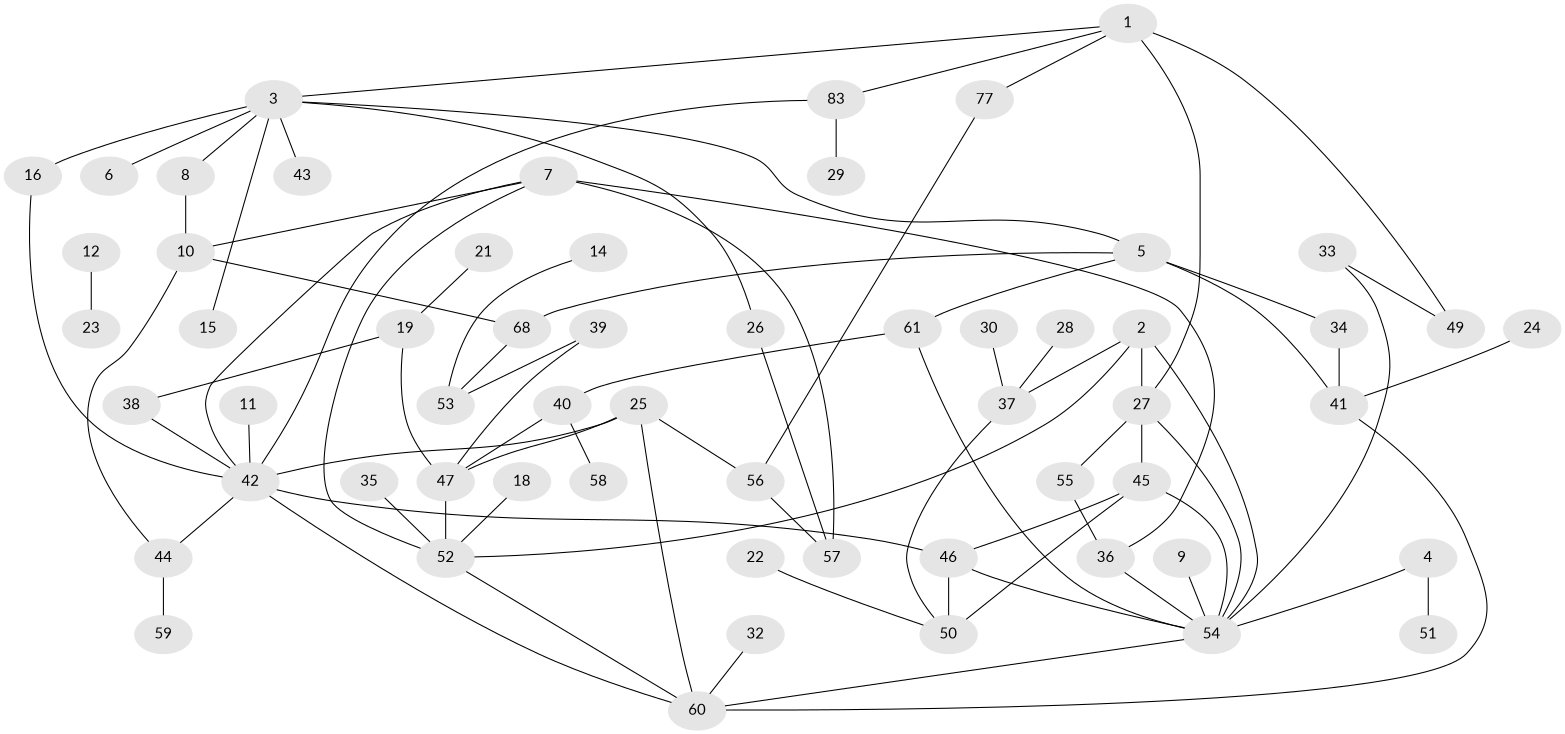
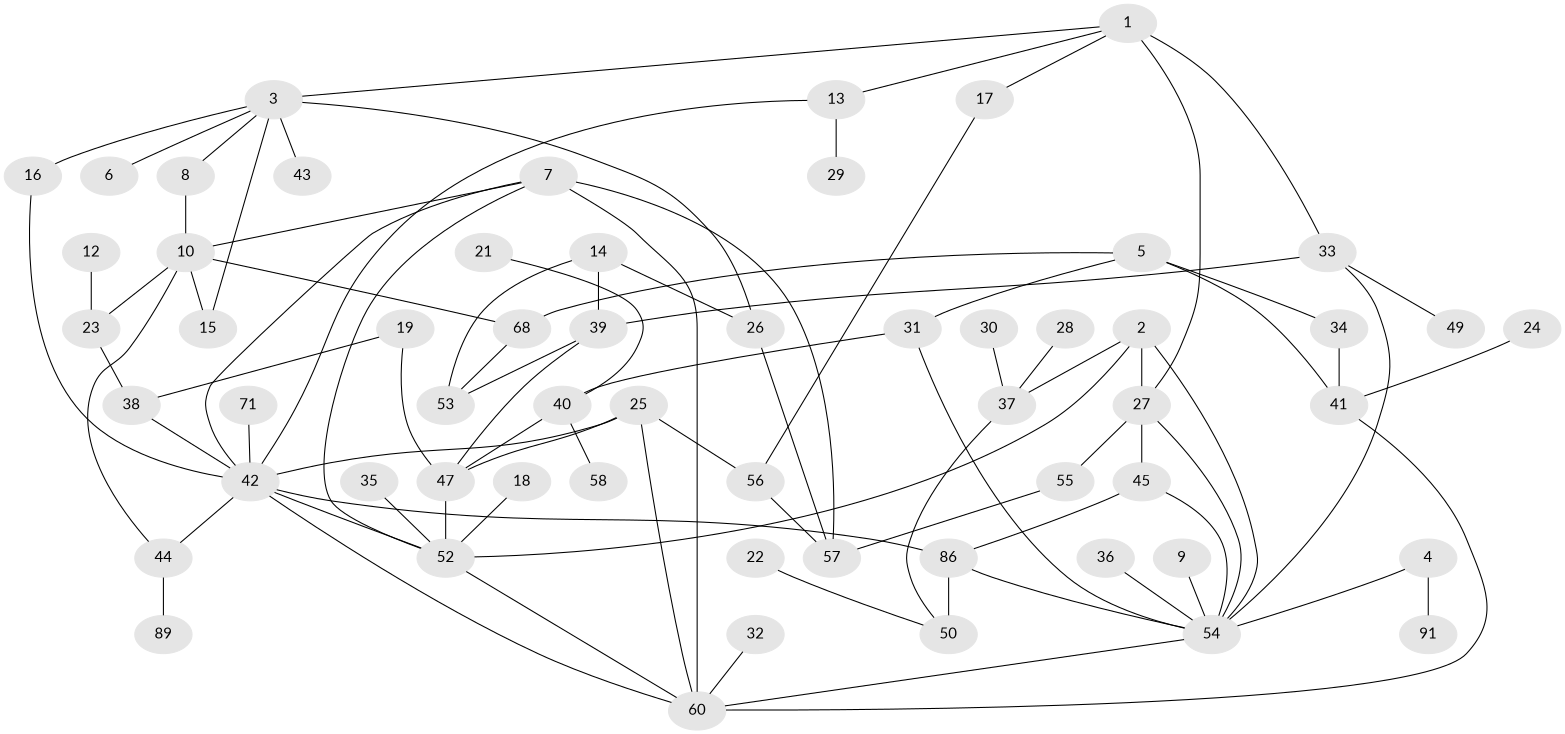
node "83": label "83" -> "13"
node "77": label "77" -> "17"
edge "3" -- "5": removed
edge "1" -- "49": now "1" -- "33"
edge "7" -- "36": now "7" -- "60"
edge "33" -- "39": added
edge "10" -- "23": added
edge "10" -- "15": added
edge "21" -- "19": now "21" -- "40"
edge "14" -- "26": added
edge "14" -- "39": added
node "61": label "61" -> "31"
edge "23" -- "38": added
node "11": label "11" -> "71"
edge "42" -- "52": added
edge "55" -- "36": now "55" -- "57"
edge "45" -- "50": removed
node "46": label "46" -> "86"
node "59": label "59" -> "89"
node "51": label "51" -> "91"
